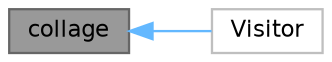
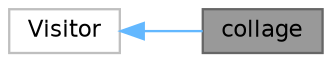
edge "Visitor" -> "collage": reversed
